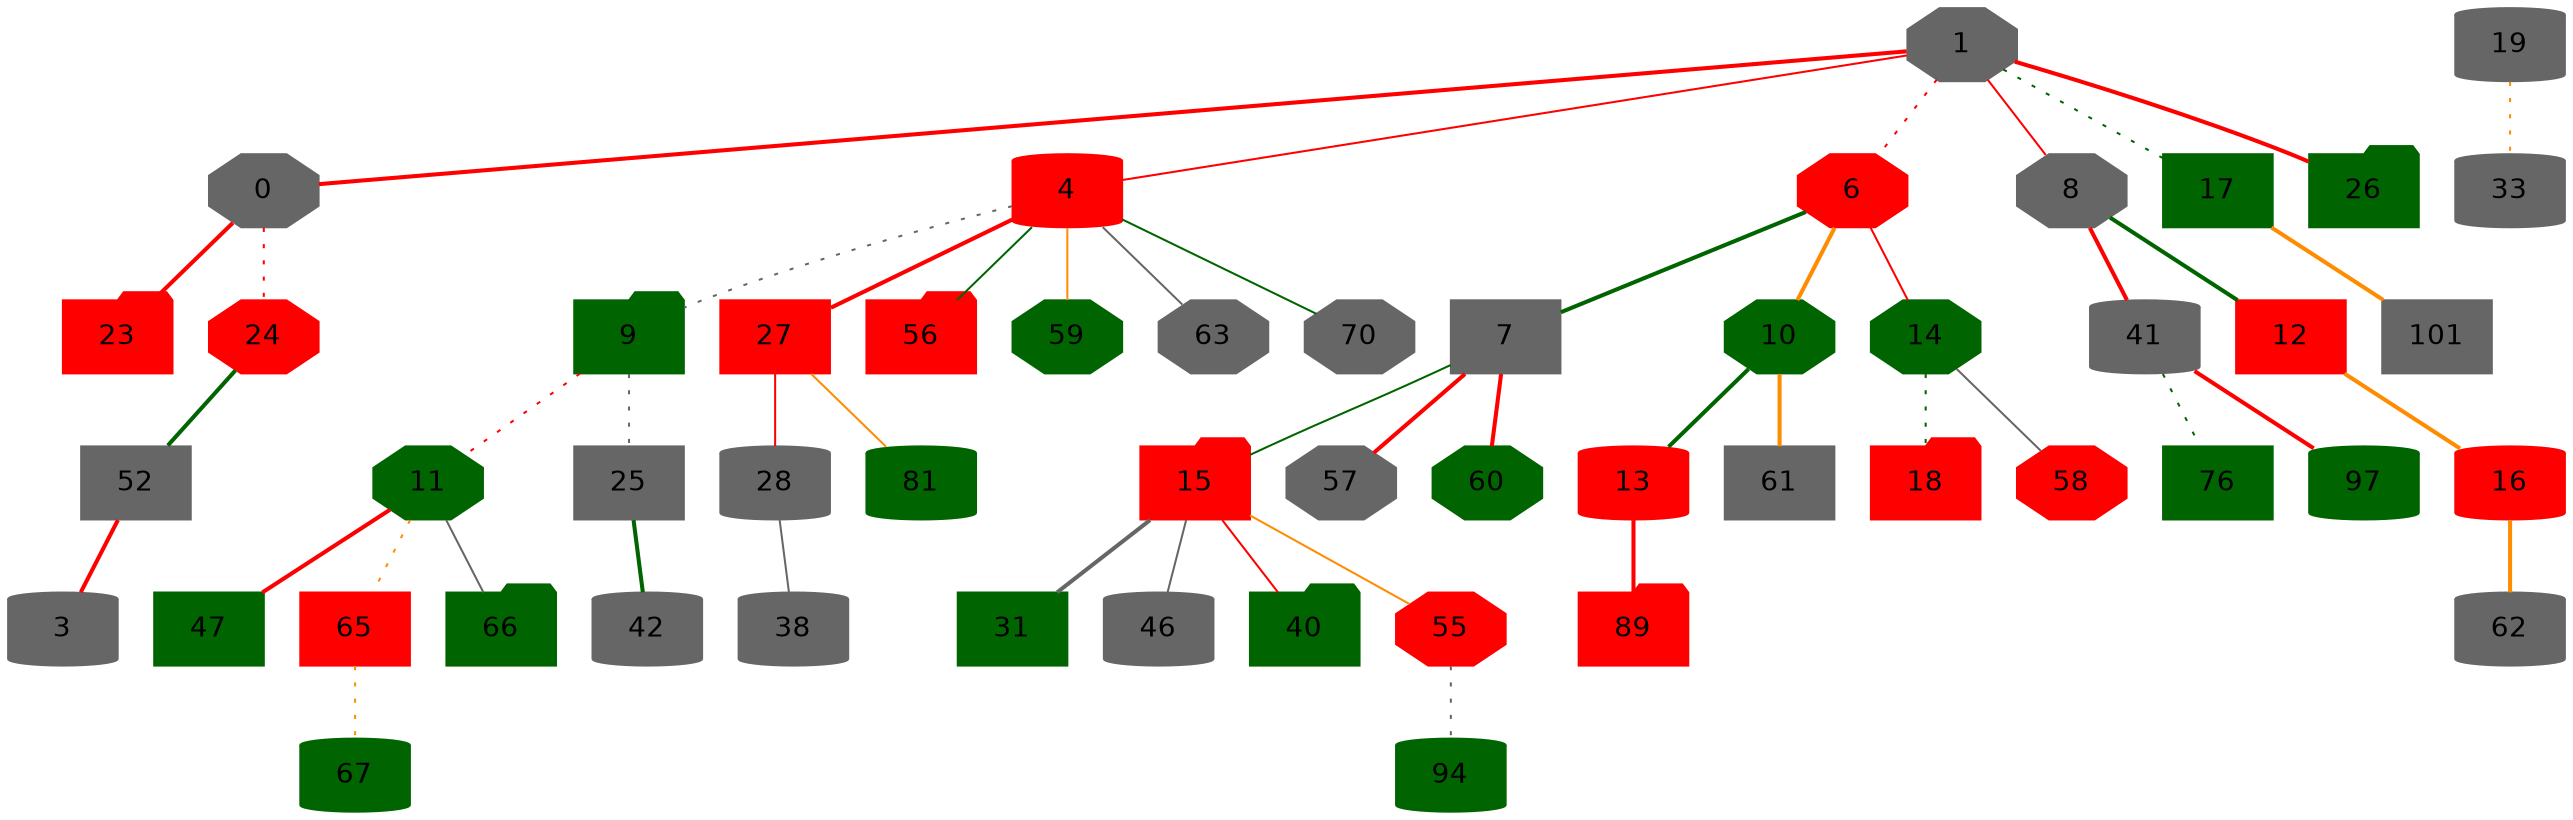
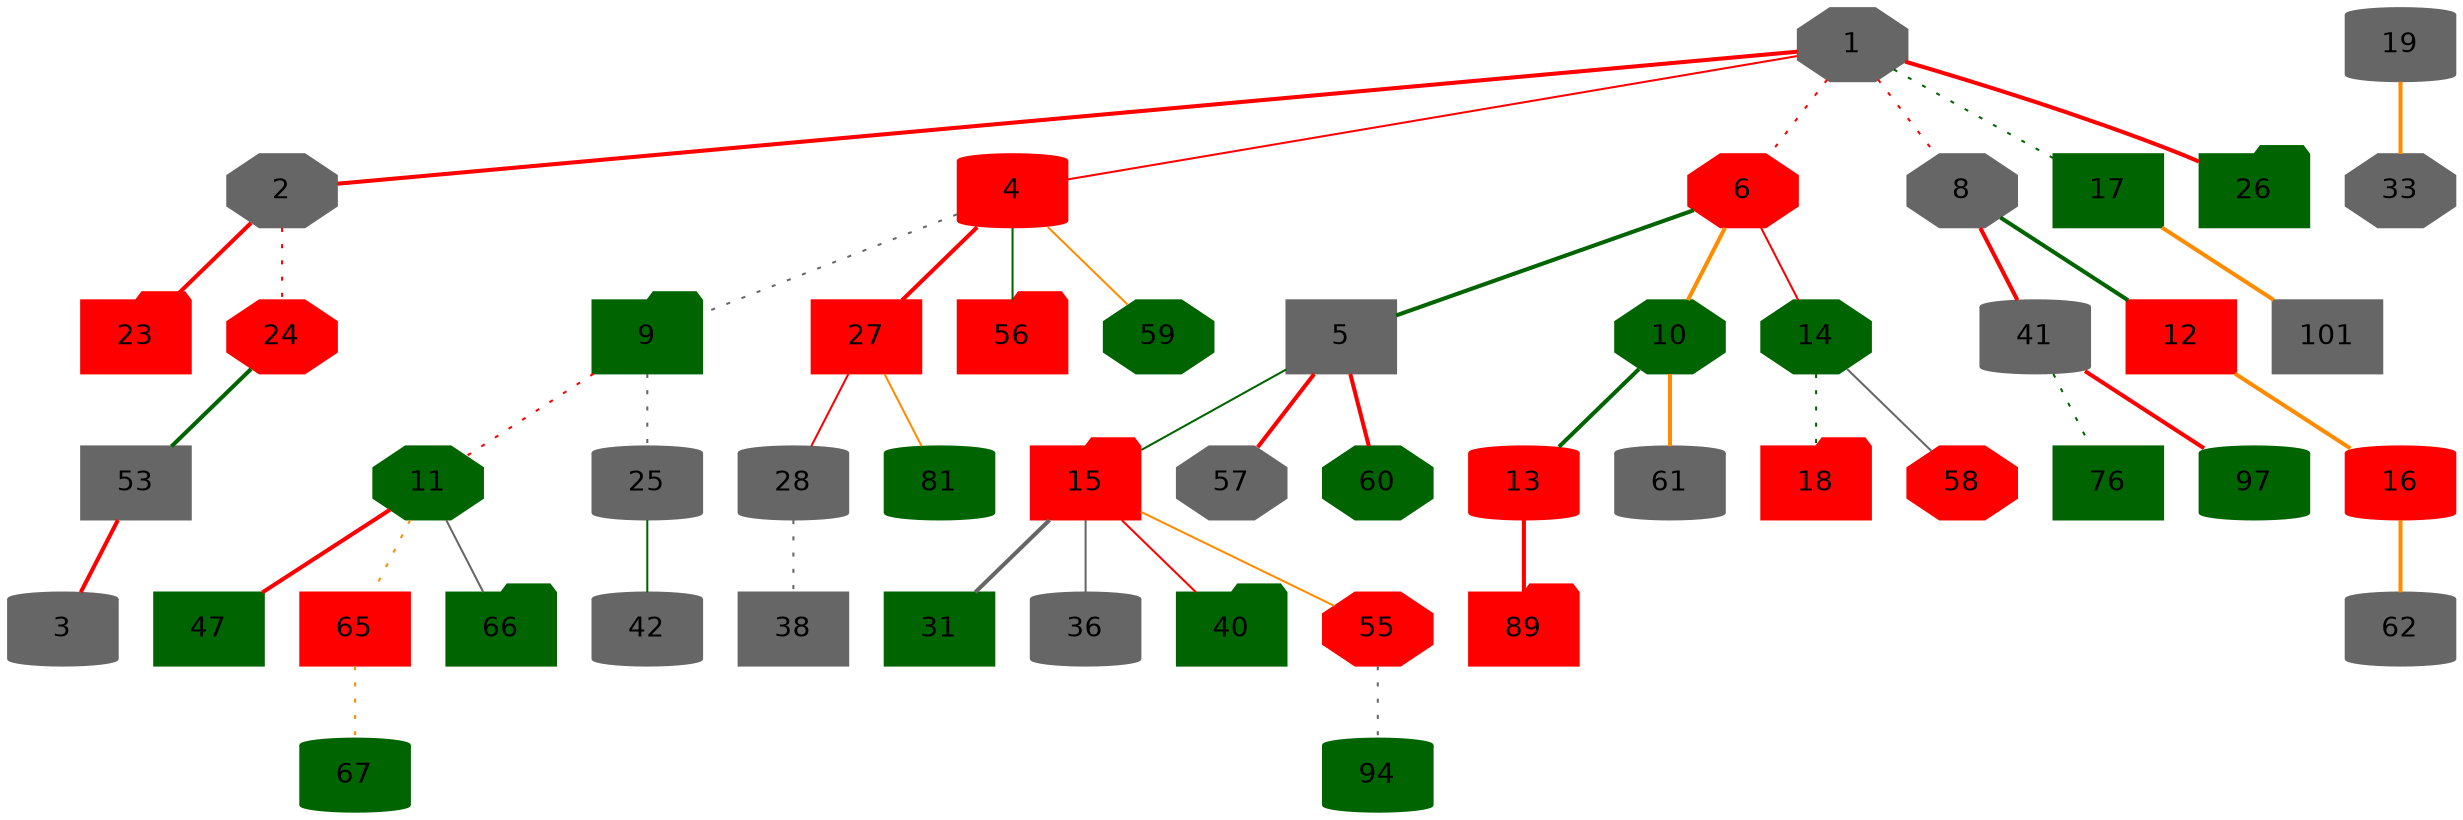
edge "1" -- "8": style solid -> dotted
edge "19" -- "33": style dotted -> bold
node "0": label "0" -> "2"
node "33": shape cylinder -> octagon
node "63": removed
node "70": removed
node "7": label "7" -> "5"
node "52": label "52" -> "53"
node "25": shape box -> cylinder
node "61": shape box -> cylinder
edge "25" -- "42": style bold -> solid
edge "28" -- "38": style solid -> dotted
node "38": shape cylinder -> box
node "46": label "46" -> "36"
